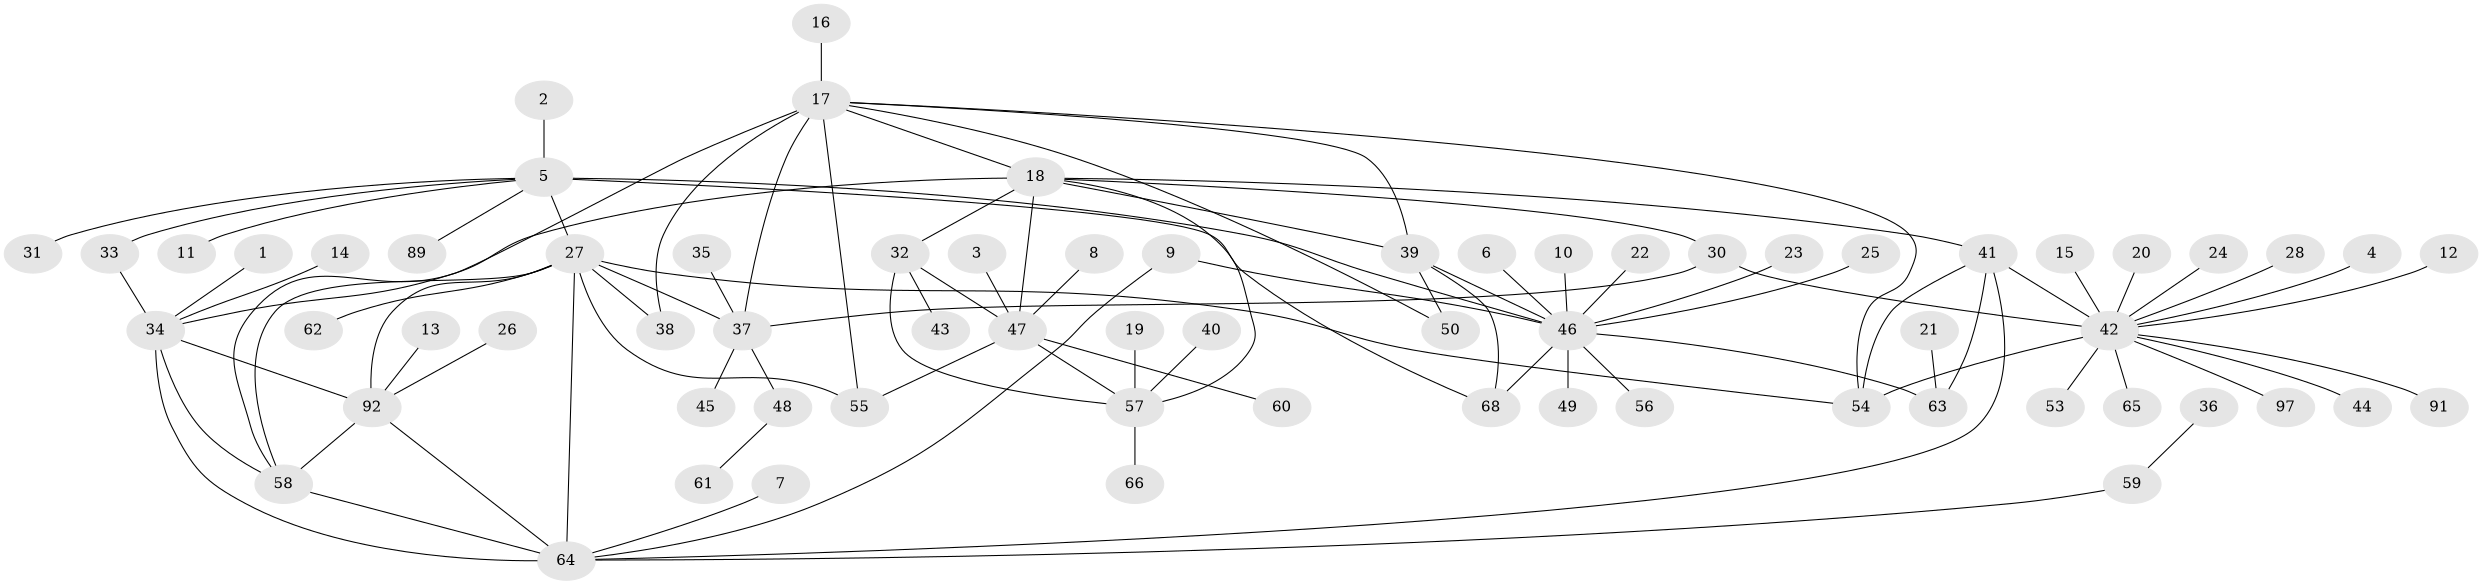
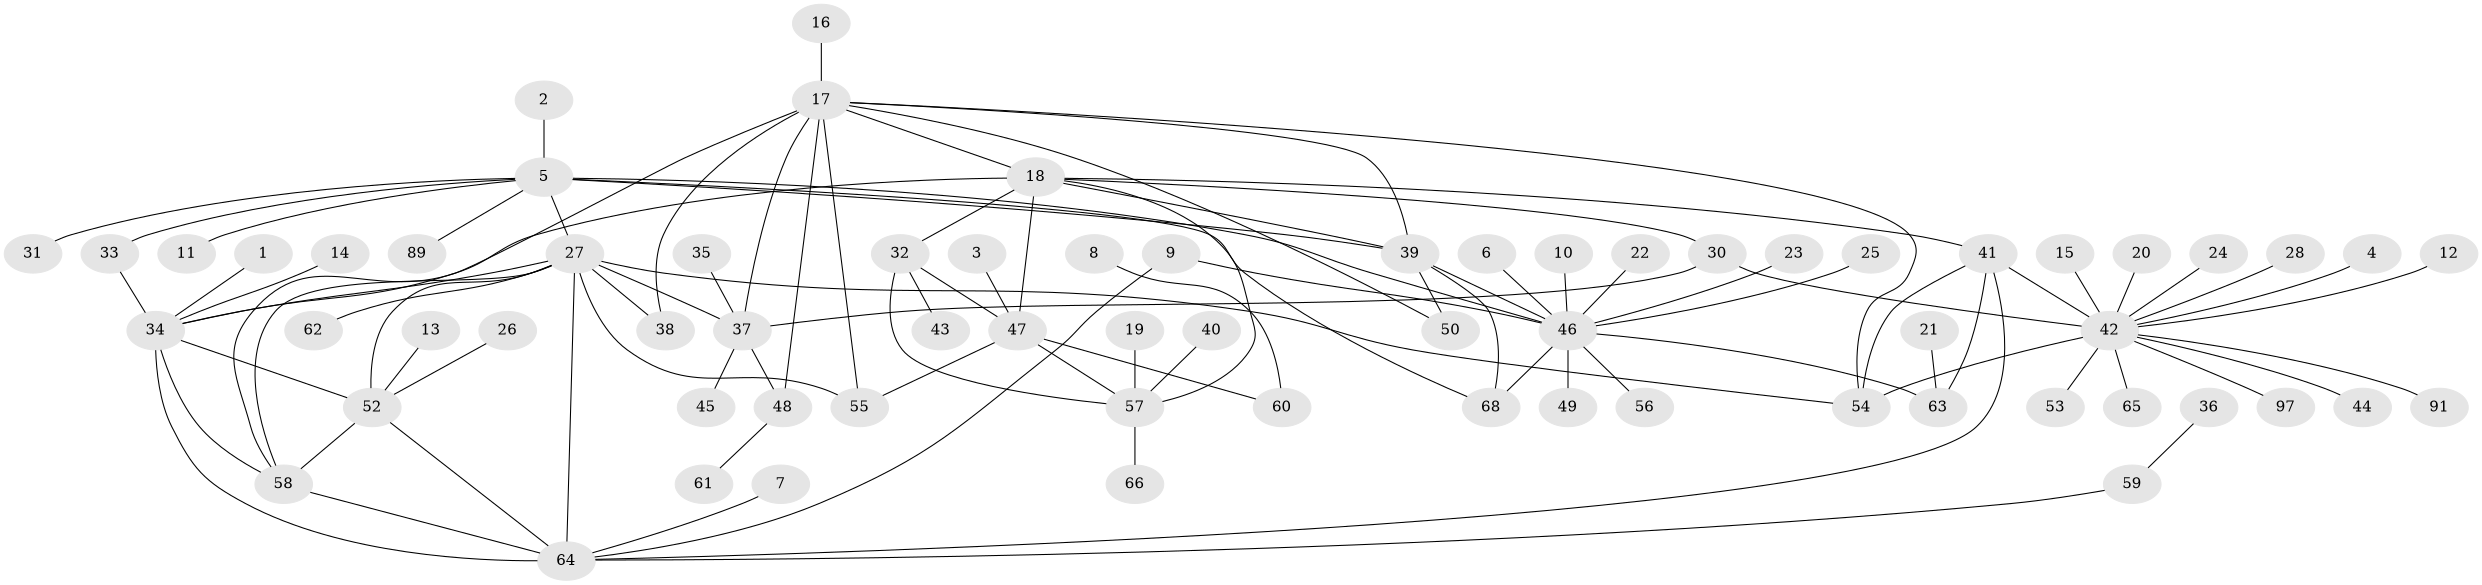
edge "5" -- "39": added
edge "17" -- "48": added
edge "8" -- "47": now "8" -- "60"
edge "27" -- "34": added
node "92": label "92" -> "52"
